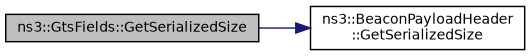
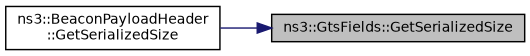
edge "ns3::GtsFields::GetSerializedSize" -> "ns3::BeaconPayloadHeader ::GetSerializedSize": reversed
